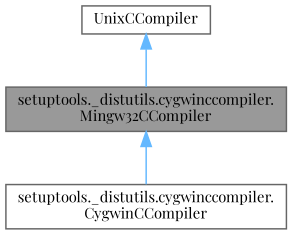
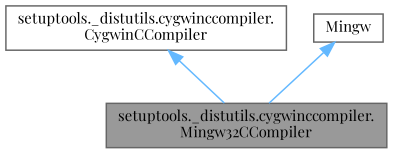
node "UnixCCompiler": label "UnixCCompiler" -> "Mingw"
edge "setuptools._distutils.cygwinccompiler. CygwinCCompiler" -> "setuptools._distutils.cygwinccompiler. Mingw32CCompiler": reversed
